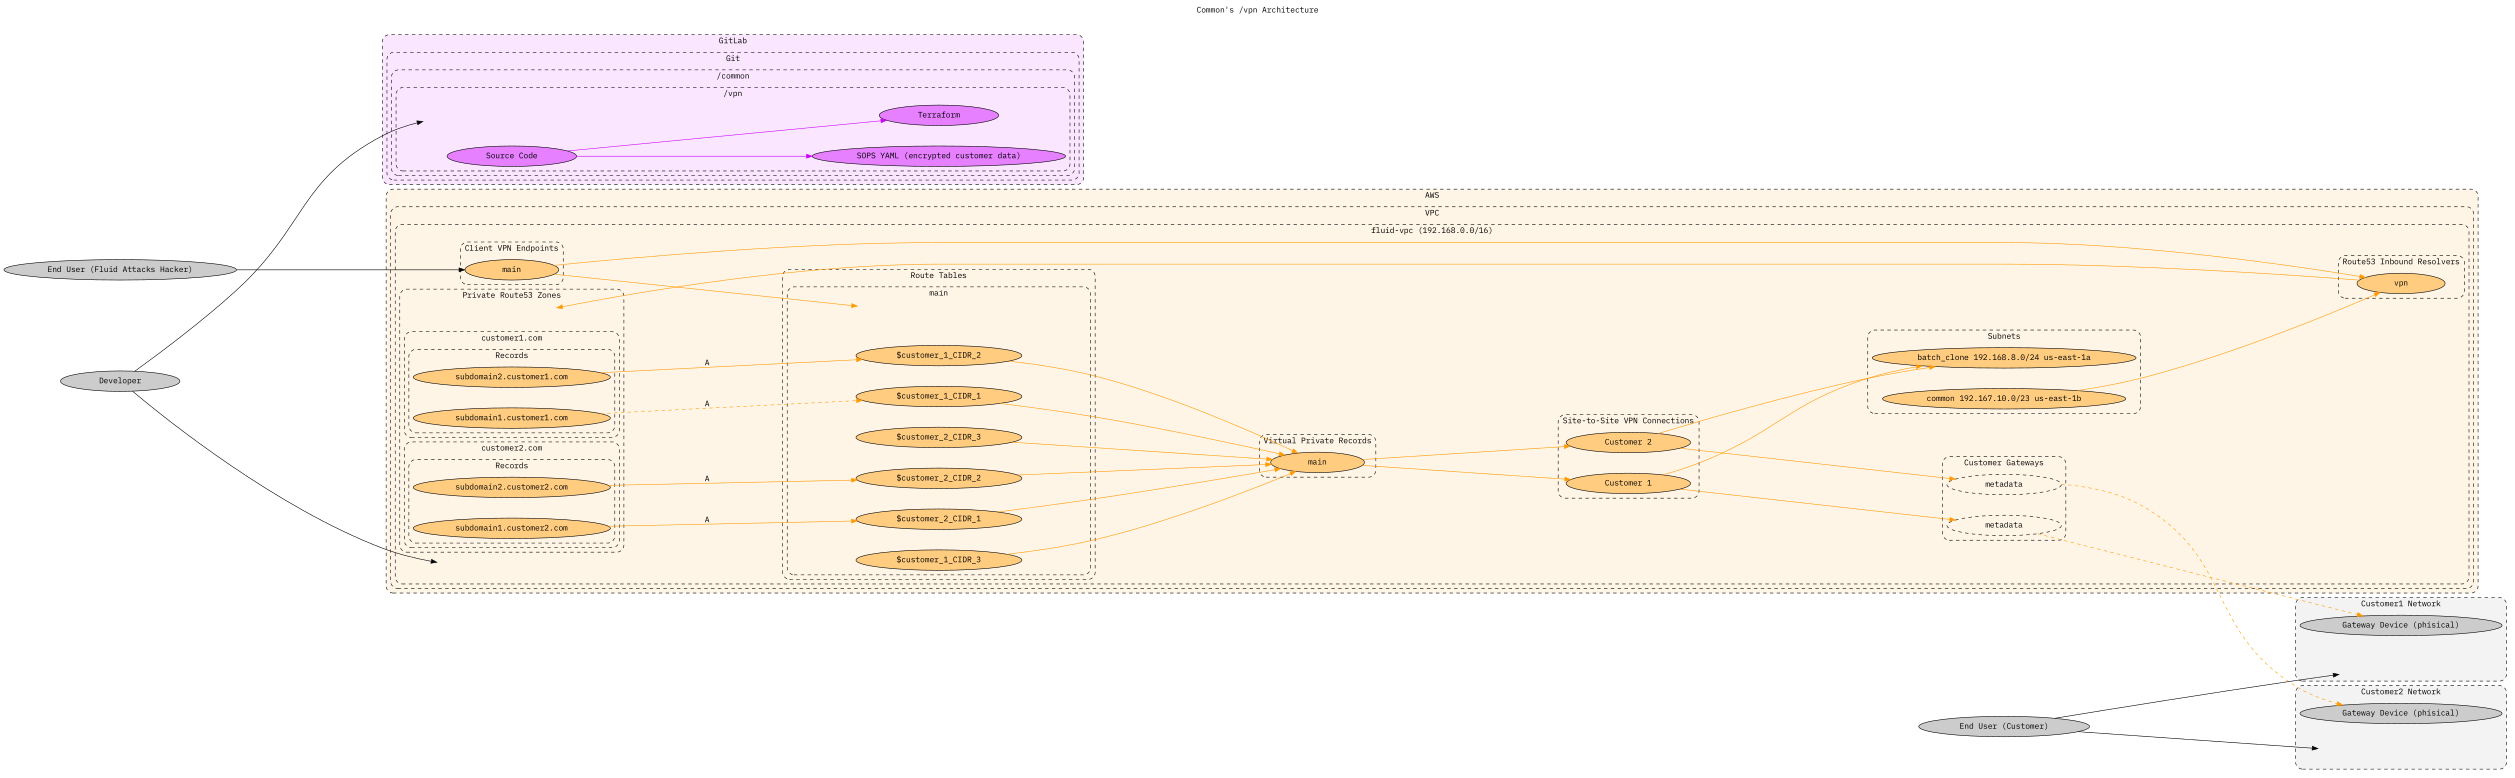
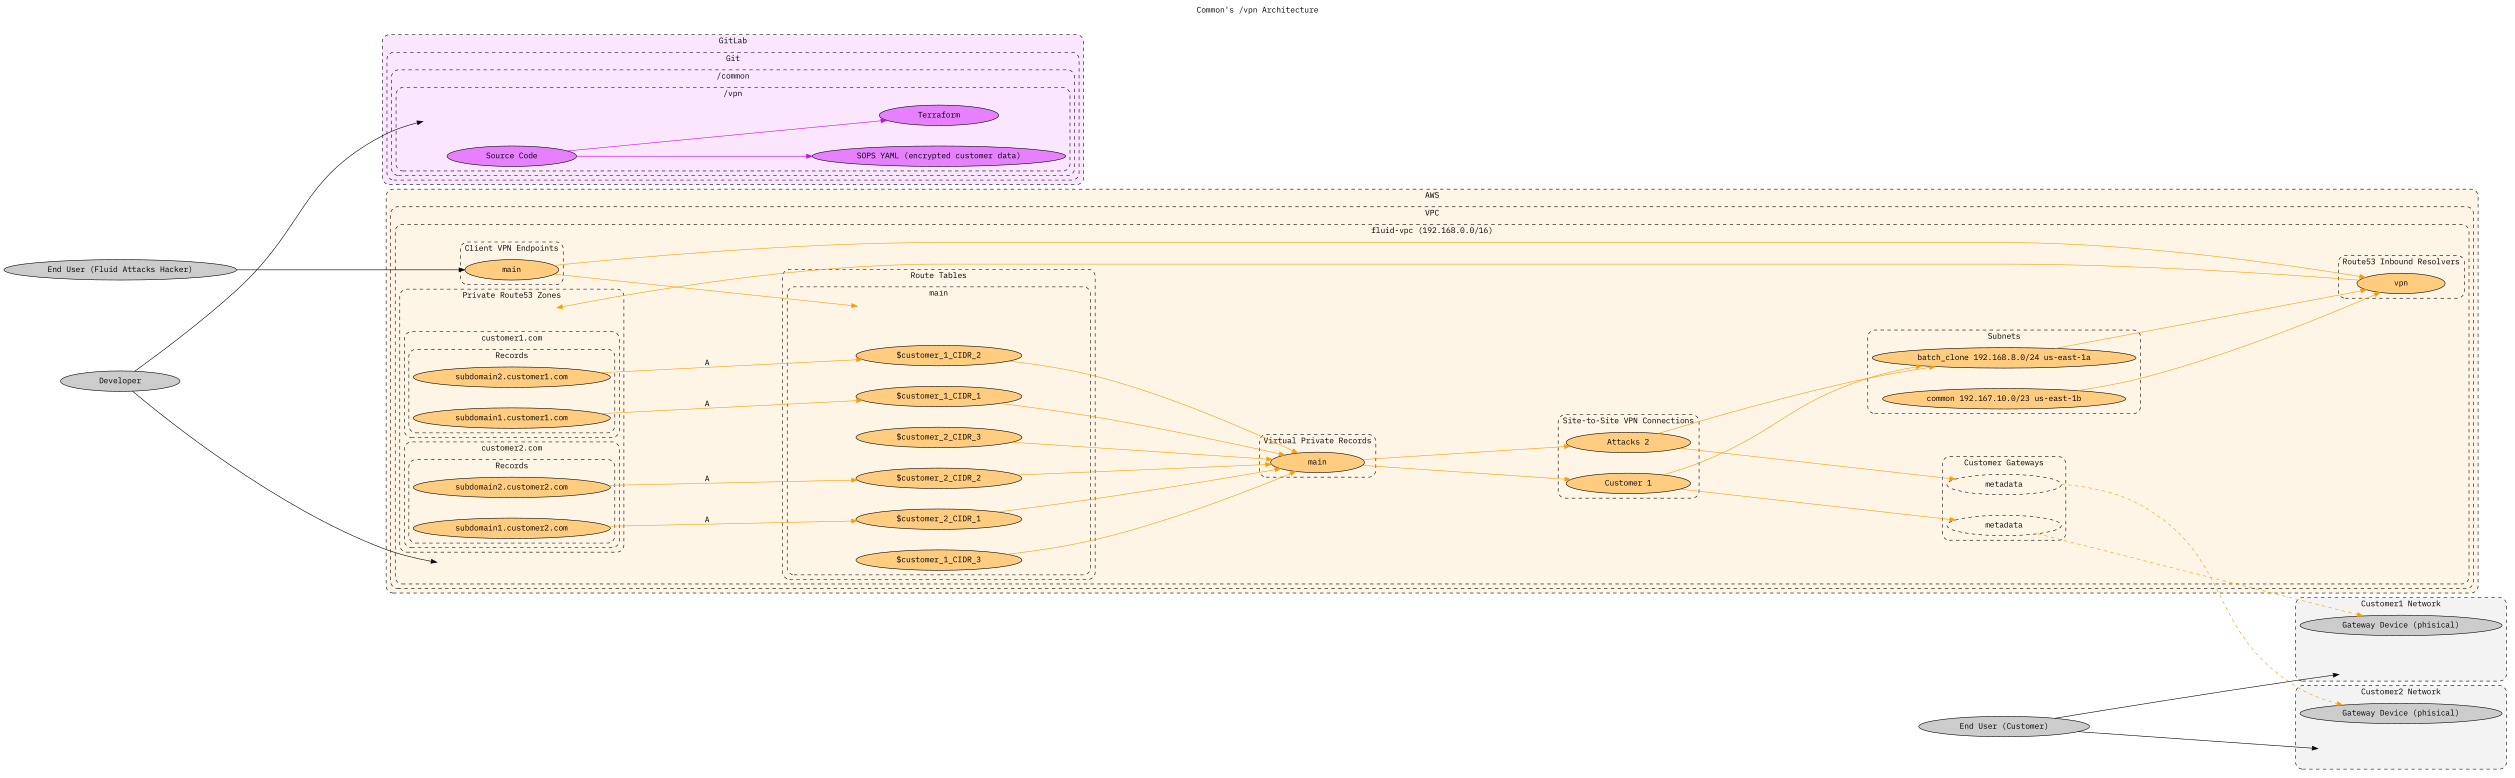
edge "batch_clone 192.168.8.0/24 us-east-1a" -> "vpn": added
edge "subdomain1.customer1.com" -> "$customer_1_CIDR_1": style dashed -> solid
node "Customer 2": label "Customer 2" -> "Attacks 2"
